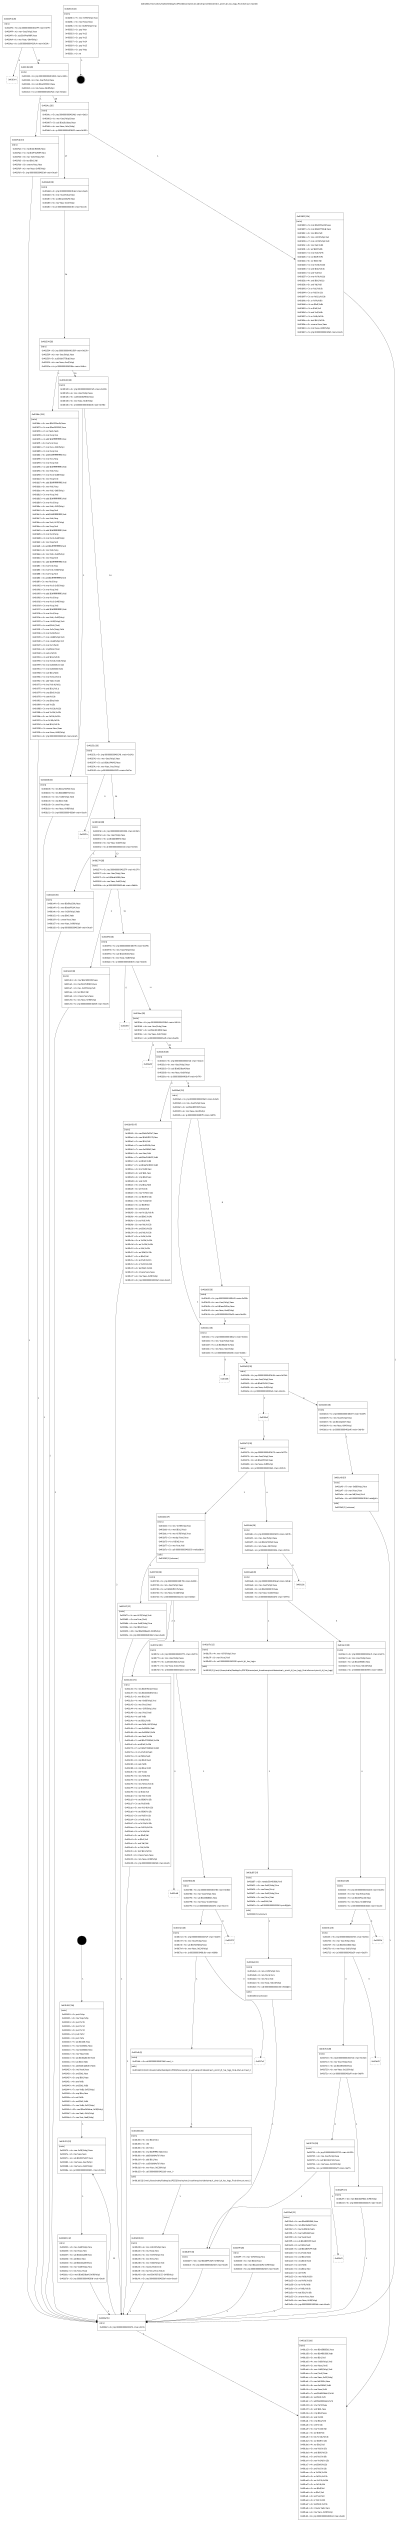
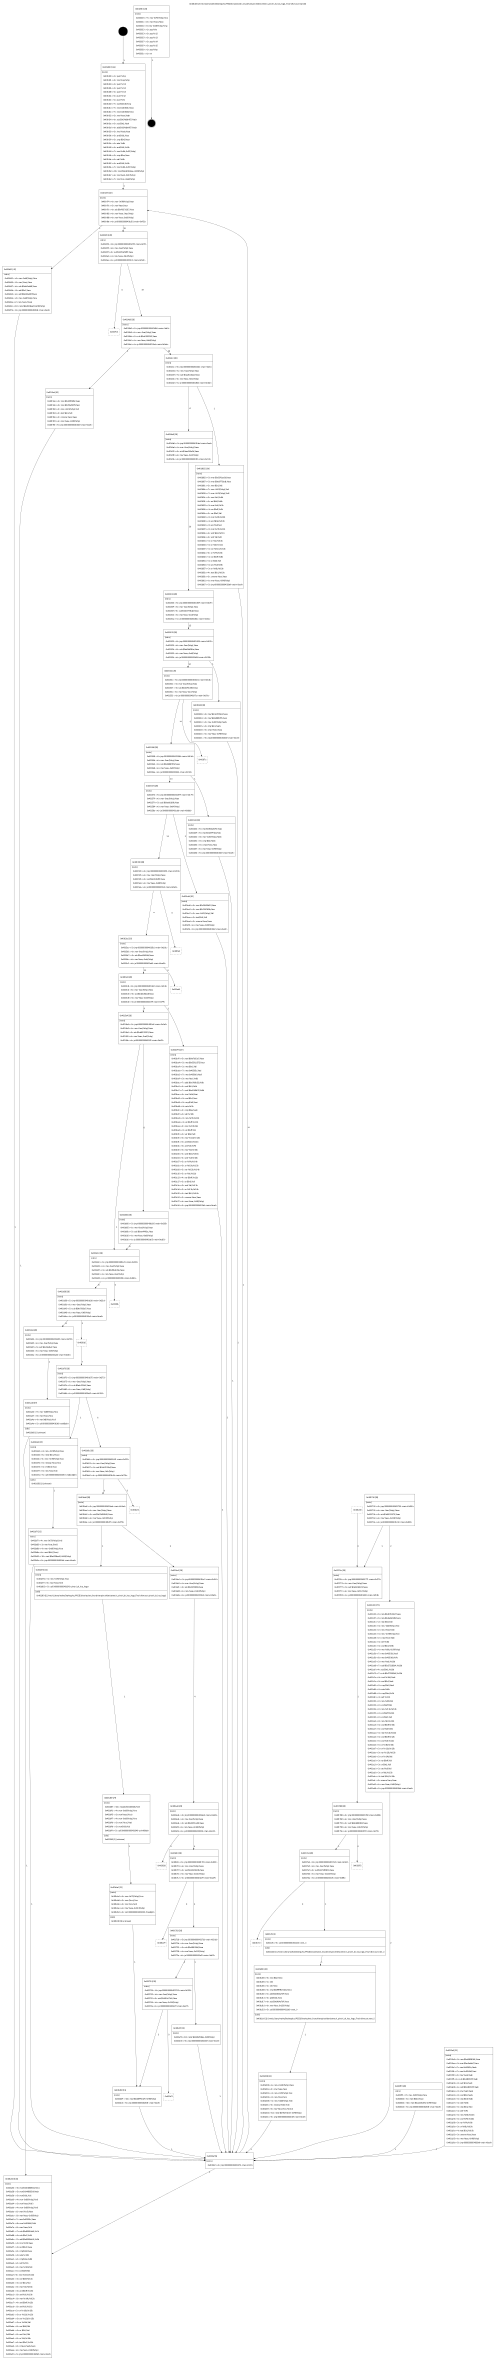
edge "0x401474 [32]" -> "0x401494 [28]": added, label "19"
node "0x40186c [314]": removed
edge "0x40176c [28]" -> "0x401dc8": reversed
